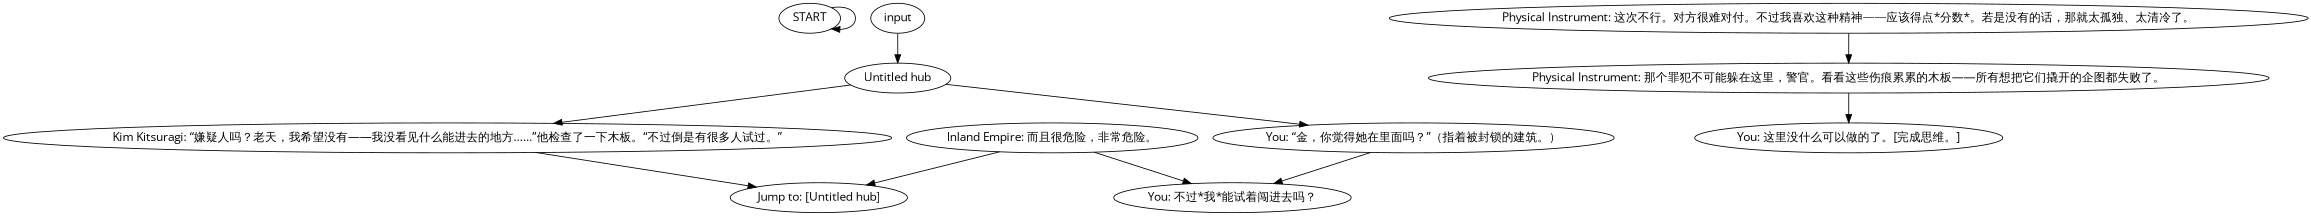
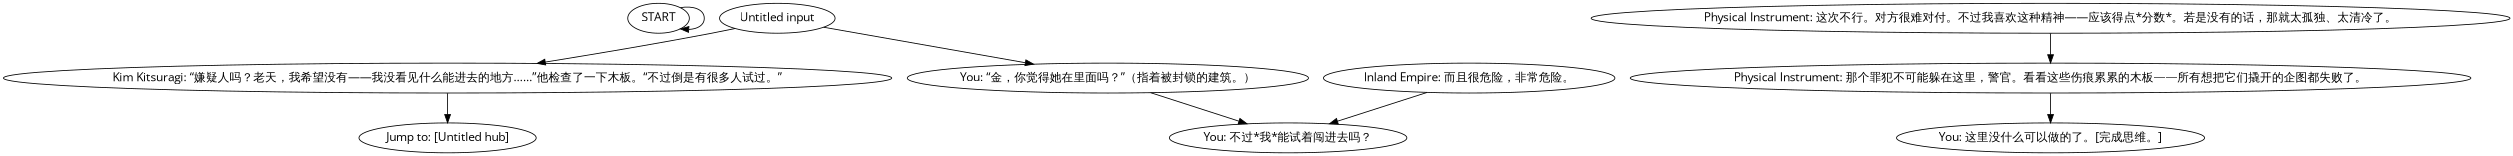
node "input": removed
node "Untitled hub": label "Untitled hub" -> "Untitled input"
edge "Inland Empire: 而且很危险，非常危险。" -> "Jump to: [Untitled hub]": removed
